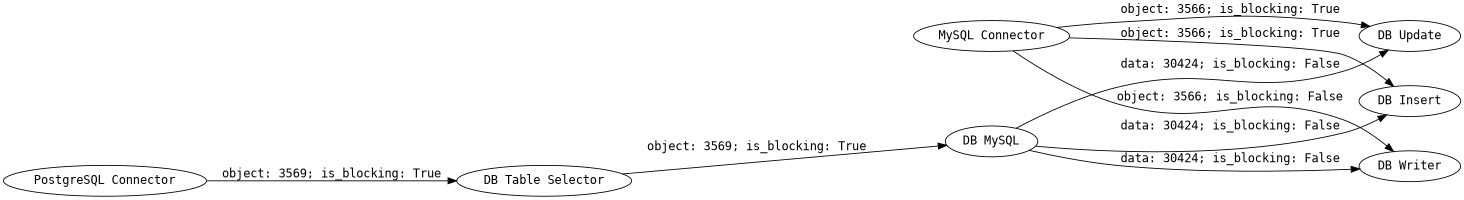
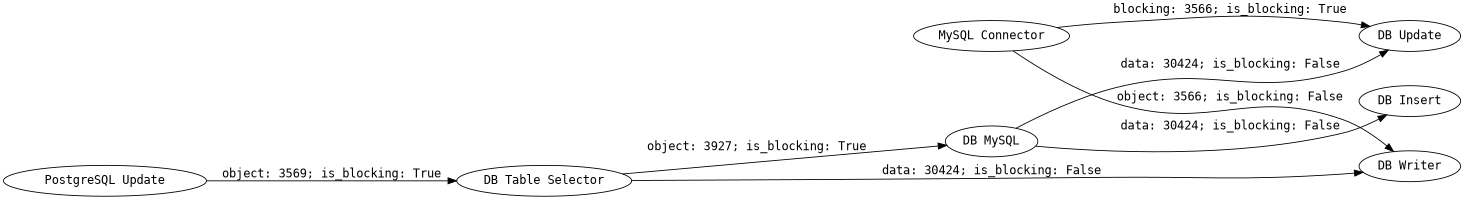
edge "MySQL Connector" -> "DB Update": label "object: 3566; is_blocking: True" -> "blocking: 3566; is_blocking: True"
edge "MySQL Connector" -> "DB Insert": removed, label "object: 3566; is_blocking: True"
edge "DB Table Selector" -> "DB MySQL": label "object: 3569; is_blocking: True" -> "object: 3927; is_blocking: True"
edge "DB MySQL" -> "DB Writer": now "DB Table Selector" -> "DB Writer"
node "PostgreSQL Connector": label "PostgreSQL Connector" -> "PostgreSQL Update"
